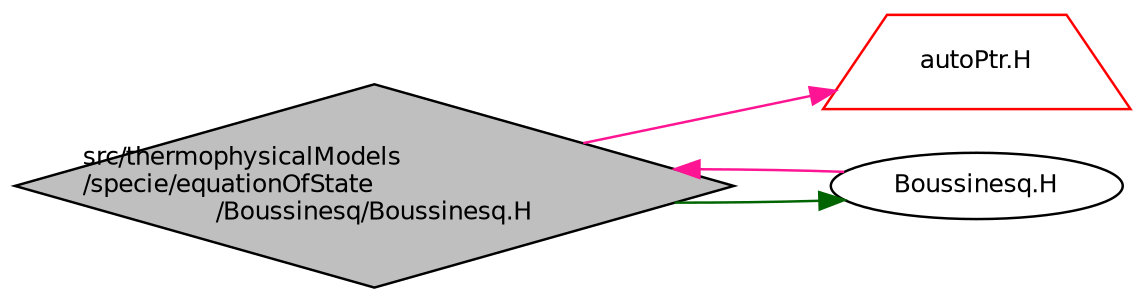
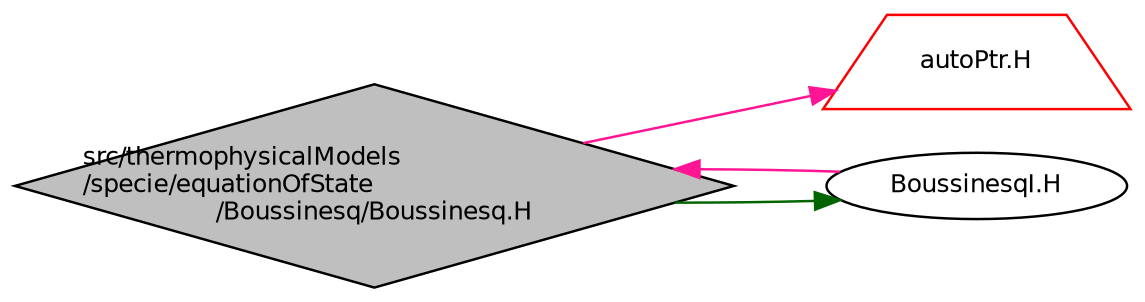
node "Boussinesq.H": label "Boussinesq.H" -> "BoussinesqI.H"
